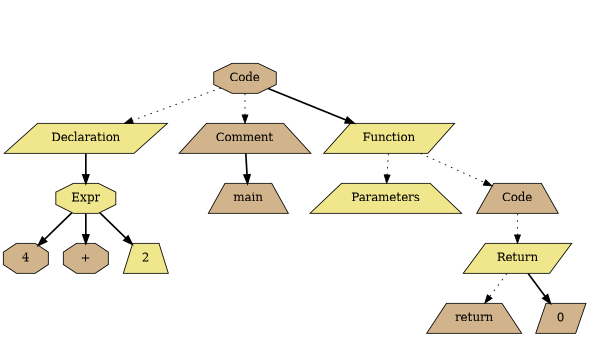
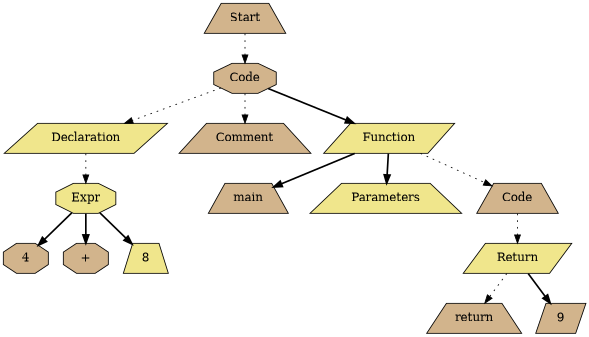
node "Start": added
edge "Declaration" -> "Expr": style bold -> dotted
edge "Comment" -> "main": now "Function" -> "main"
edge "Function" -> "Parameters": style dotted -> bold
node "2": label "2" -> "8"
node "0": label "0" -> "9"
